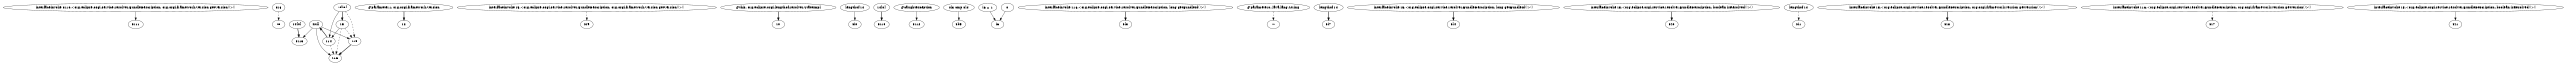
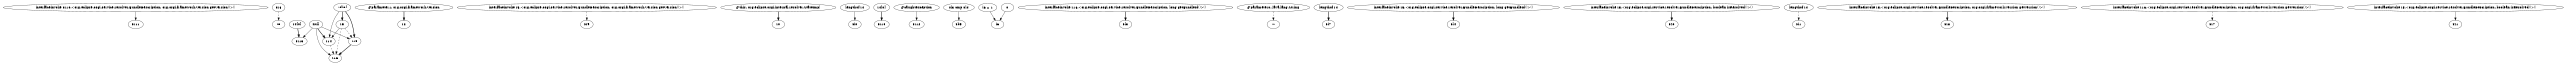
node "@this: org.eclipse.osgi.lengthof.resolver.StateImpl": label "@this: org.eclipse.osgi.lengthof.resolver.StateImpl" -> "@this: org.eclipse.osgi.internal.resolver.StateImpl"
edge "r4[i6]" -> "r15": style dashed -> bold
edge "r14" -> "null": reversed
